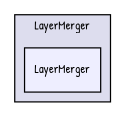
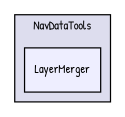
cluster "LayerMerger": label "LayerMerger" -> "NavDataTools"
